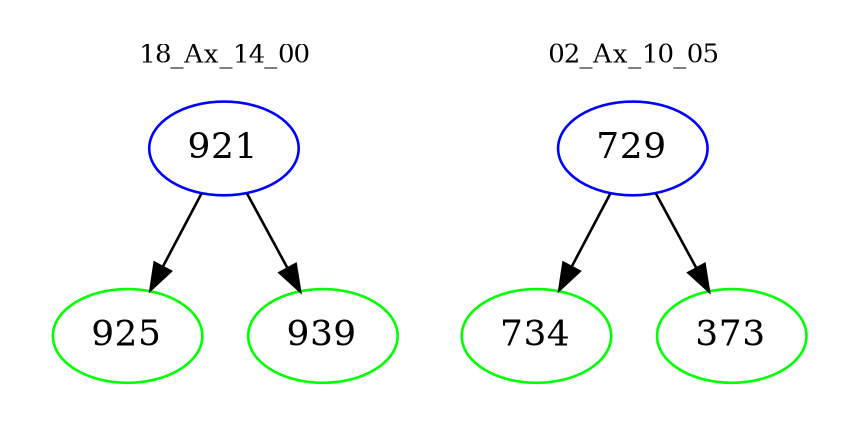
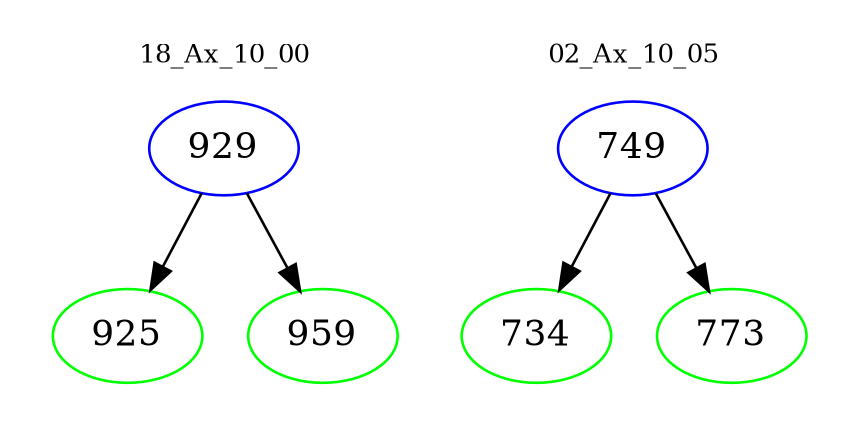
cluster "18_Ax_14_00": label "18_Ax_14_00" -> "18_Ax_10_00"
node "921": label "921" -> "929"
node "729": label "729" -> "749"
node "939": label "939" -> "959"
node "373": label "373" -> "773"
